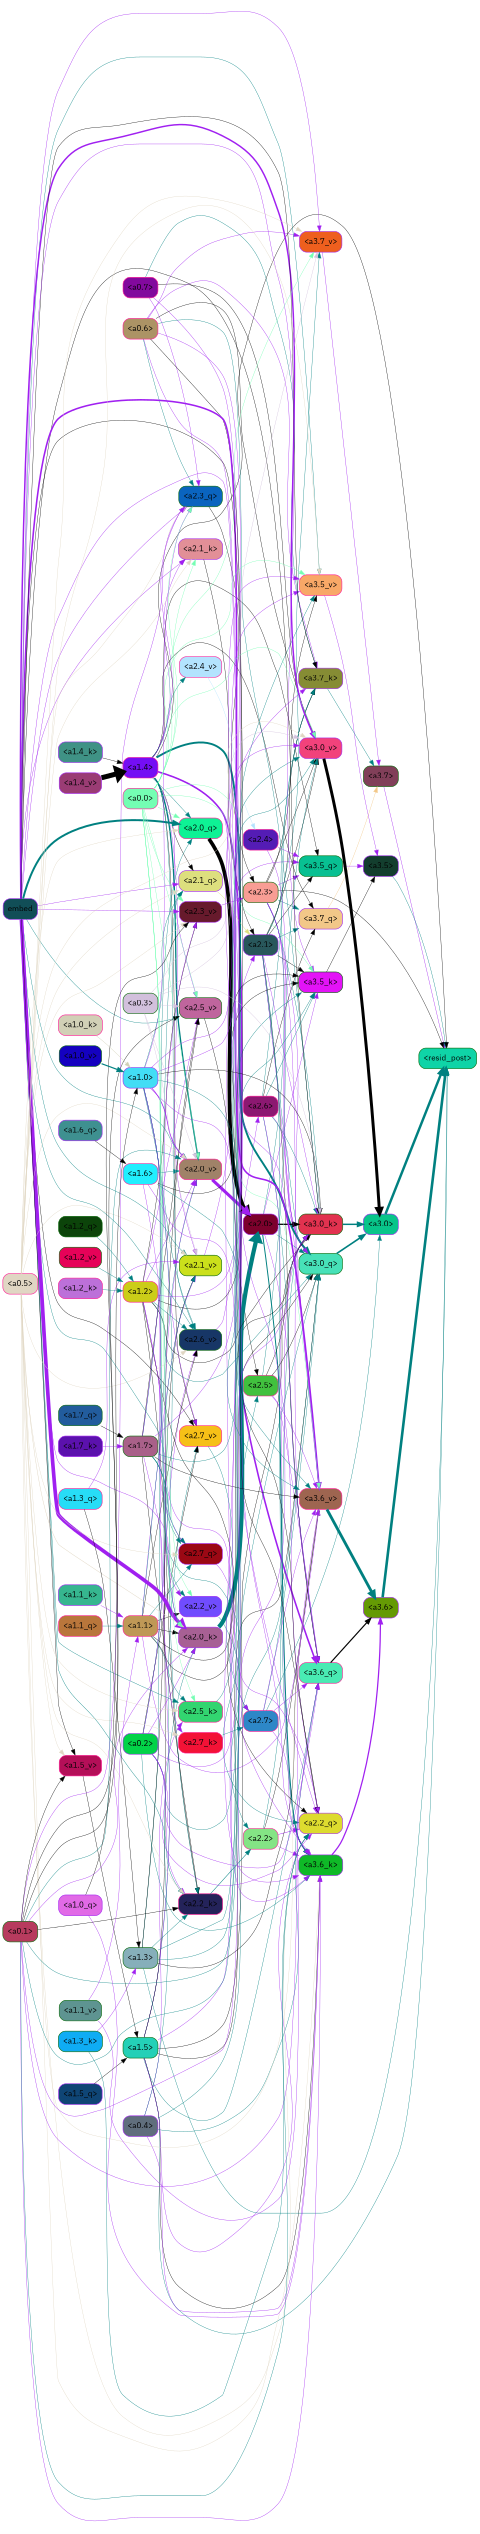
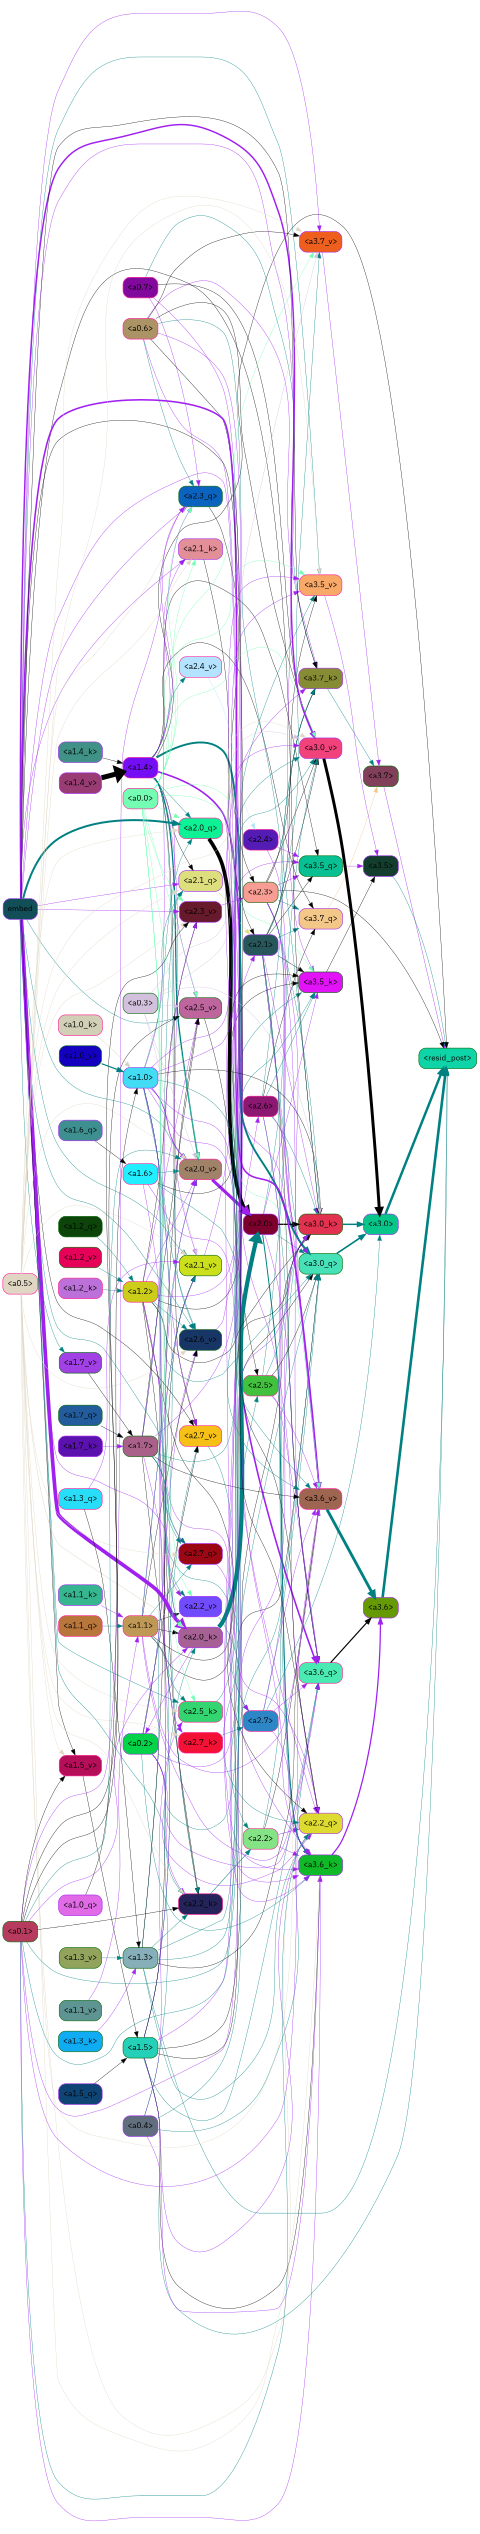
edge "<a0.6>" -> "<a3.7_v>": color purple -> black
edge "<a2.5>" -> "<a3.0_k>": color black -> teal
node "<a1.7_v>": added
edge "<a0.2>" -> "<a2.0_k>": reversed
node "<a1.3_v>": added
edge "<a1.1_v>" -> "<a3.6_q>": now "<a1.1>" -> "<a3.6_q>"
edge "<a1.0_q>" -> "<a3.6_k>": now "<a1.0>" -> "<a3.6_k>"
edge "<a1.3_k>" -> "<a2.2_q>": now "<a1.3>" -> "<a2.2_q>"
